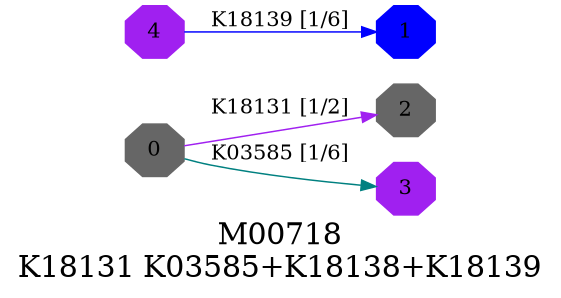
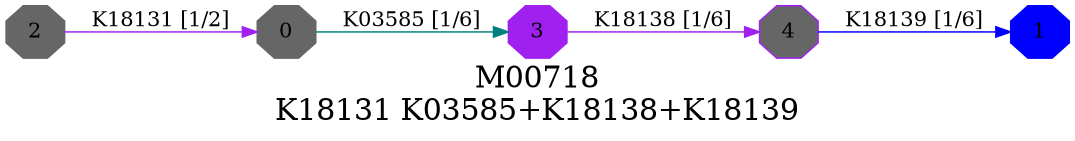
node "4": fillcolor purple -> gray40
edge "3" -> "4": added, label "K18138 [1/6]"
edge "0" -> "2": reversed
